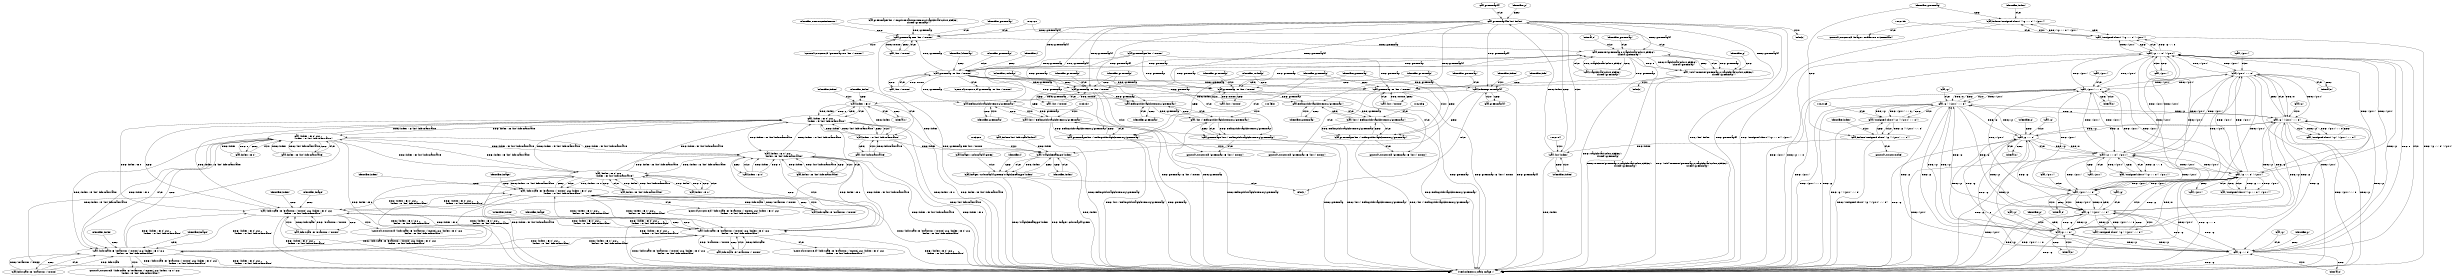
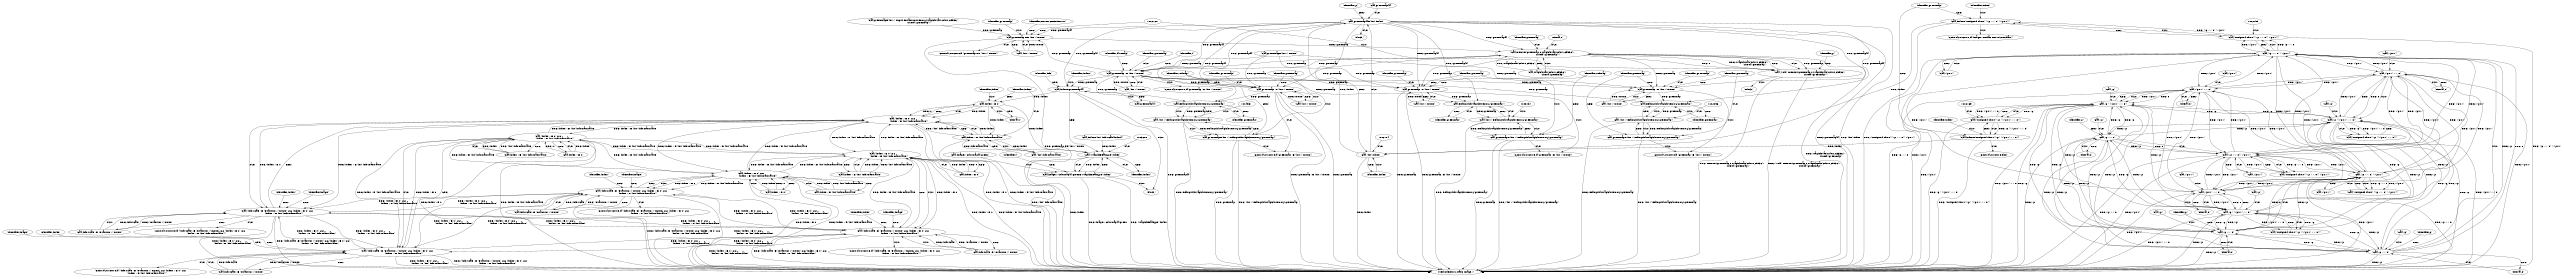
edge "1002120" -> "(Call,greenmap == (int *) NULL)": label "AST: " -> "CFG: "
edge "(Call,index=(unsigned short) ((*p << 8) | *(p+1)))" -> "(Call,(int) index)": added, label "DDG: index"
